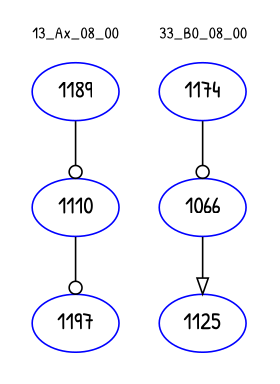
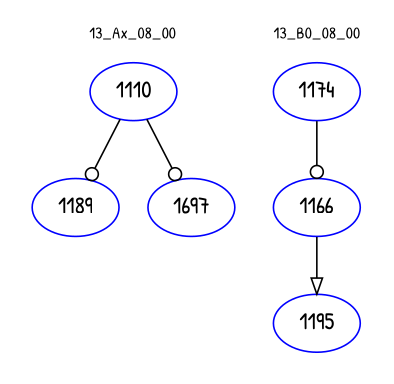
cluster "33_B0_08_00": label "33_B0_08_00" -> "13_B0_08_00"
edge "1189" -> "1110": reversed
node "1066": label "1066" -> "1166"
node "1197": label "1197" -> "1697"
node "1125": label "1125" -> "1195"
